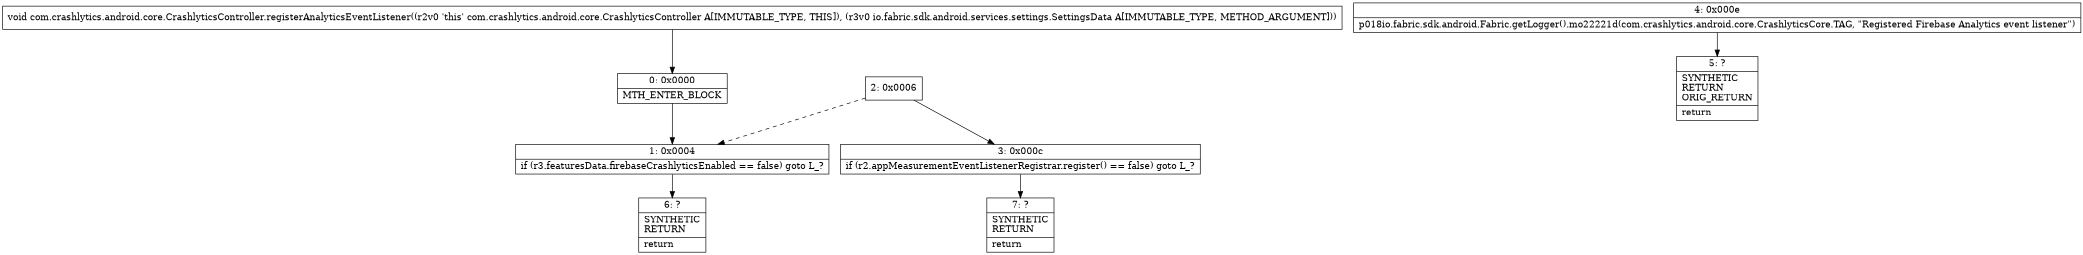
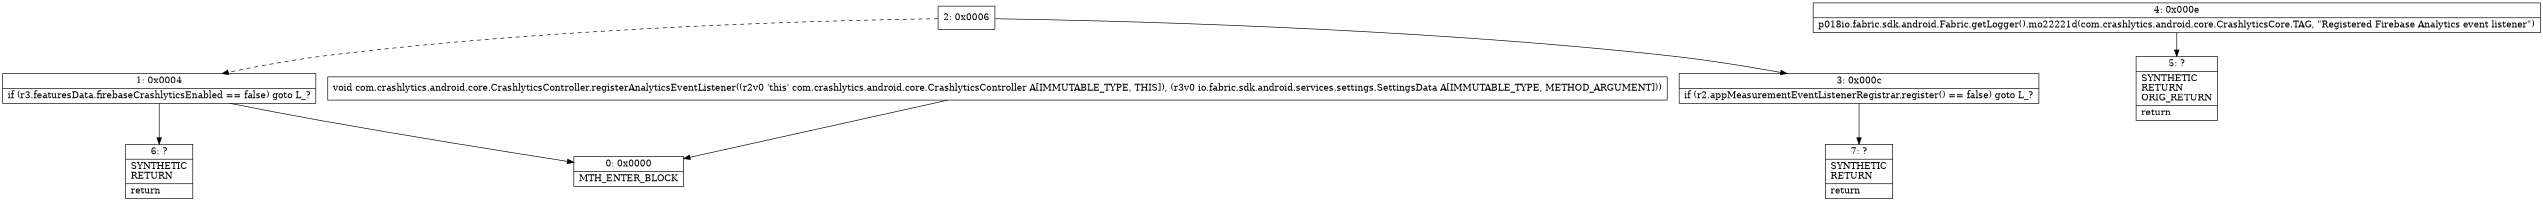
edge "0: 0x0000" -> "1: 0x0004": reversed
